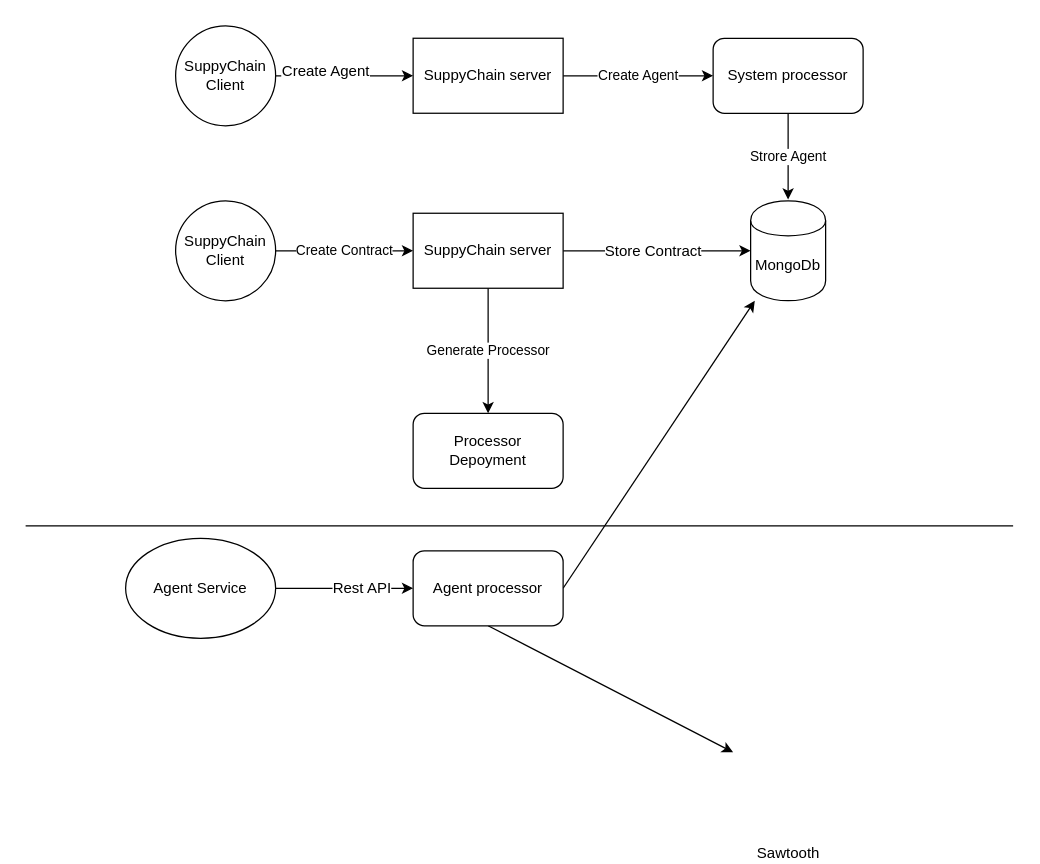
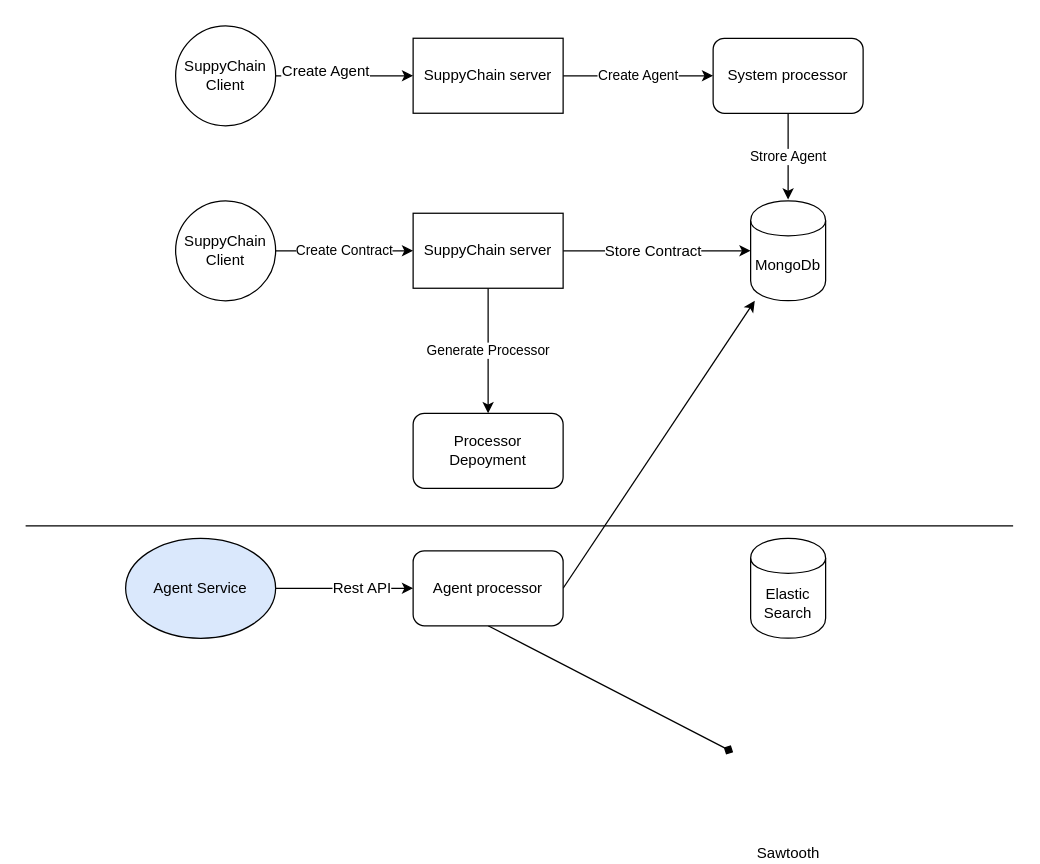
node "Agent Service": fillcolor #ffffff -> #dae8fc
node "Elastic Search": added
edge "Agent processor" -> "Sawtooth": arrowhead classic -> diamond
